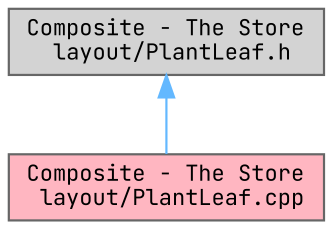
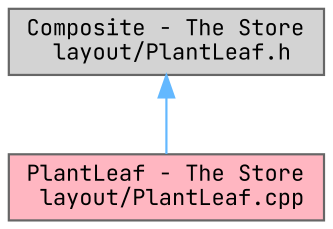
node "Composite - The Store layout/PlantLeaf.cpp": label "Composite - The Store layout/PlantLeaf.cpp" -> "PlantLeaf - The Store layout/PlantLeaf.cpp"
